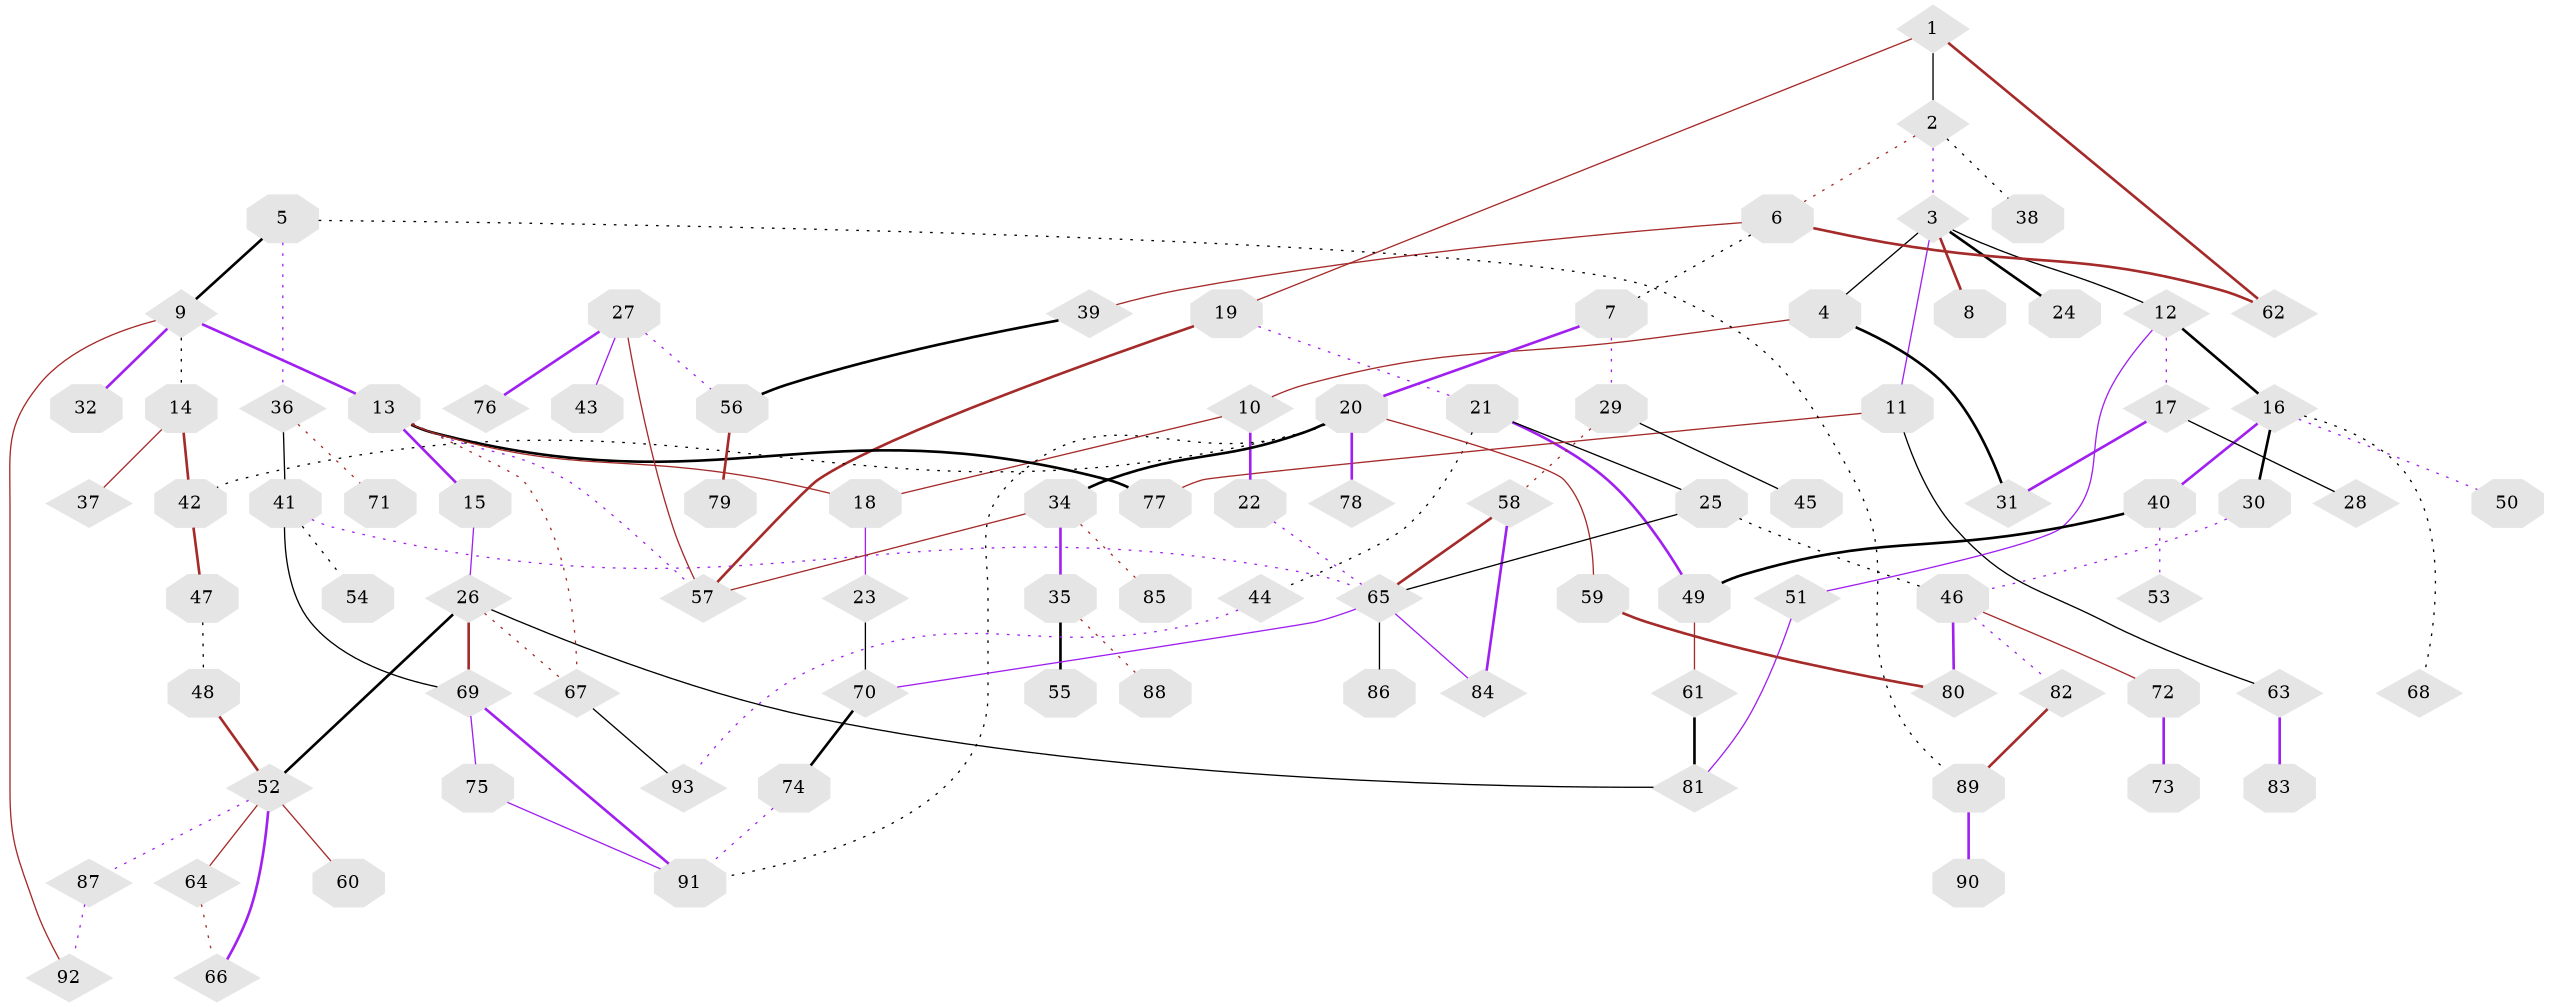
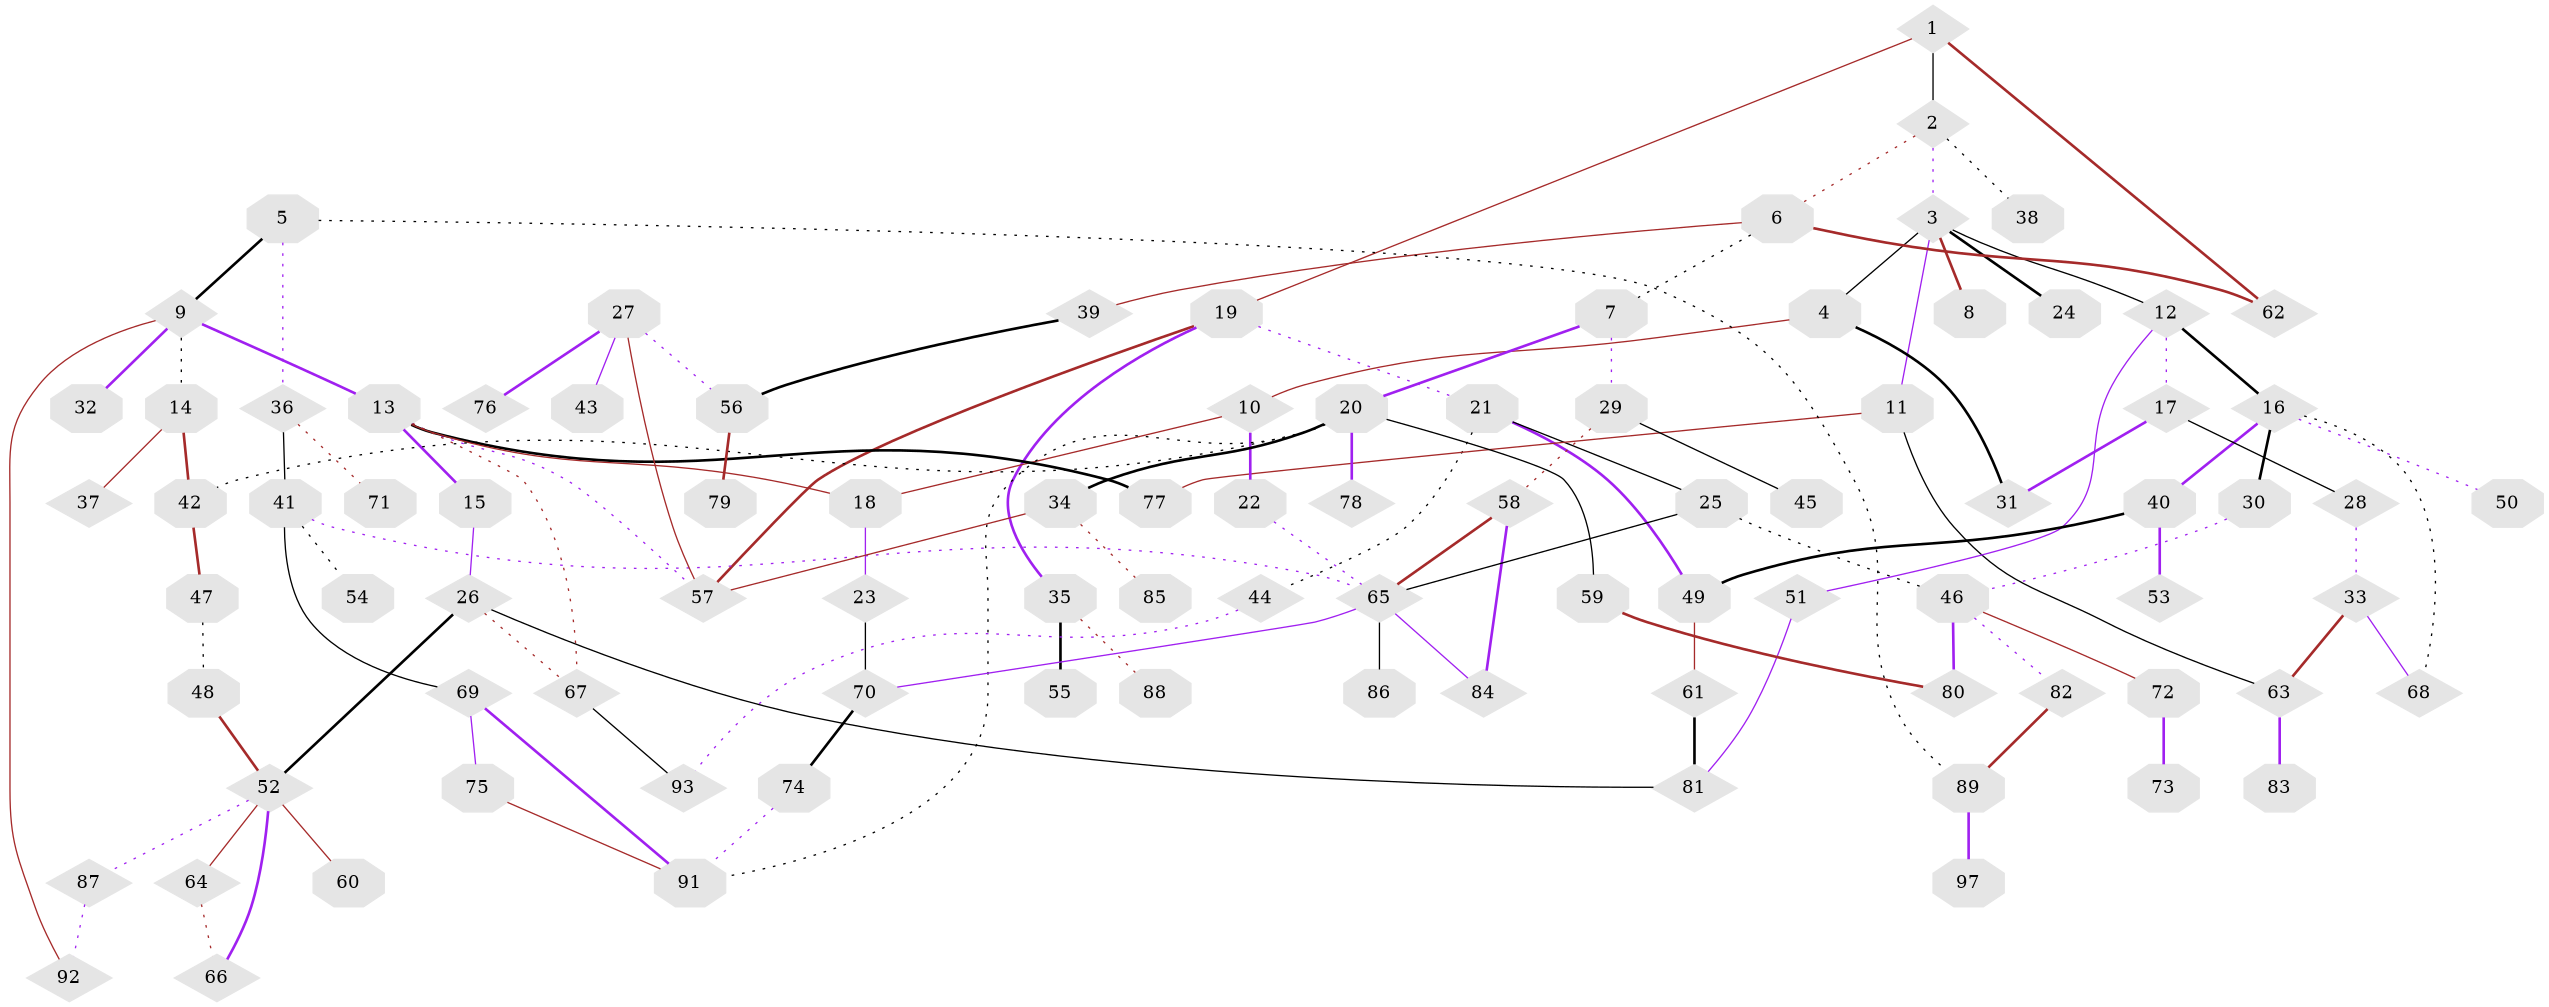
edge "20" -- "59": color brown -> black
edge "40" -- "53": style dotted -> bold
edge "34" -- "35": now "19" -- "35"
node "33": added
edge "26" -- "69": removed
edge "75" -- "91": color purple -> brown
node "90": label "90" -> "97"
